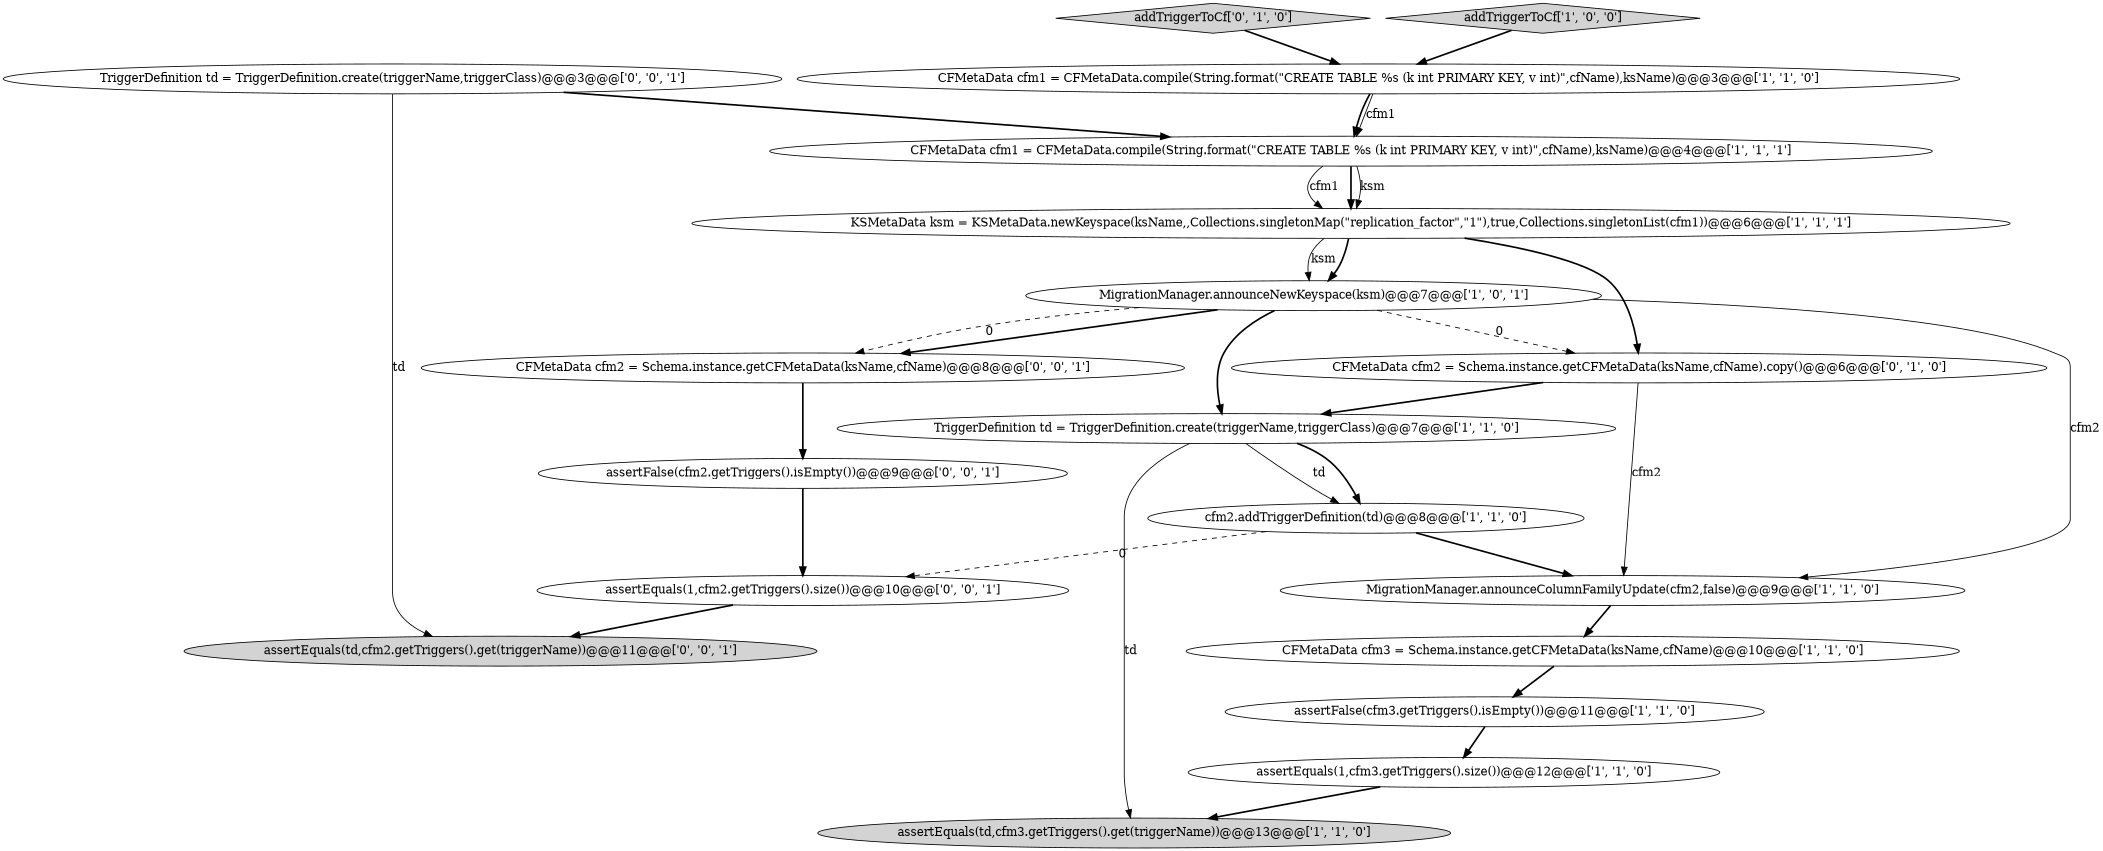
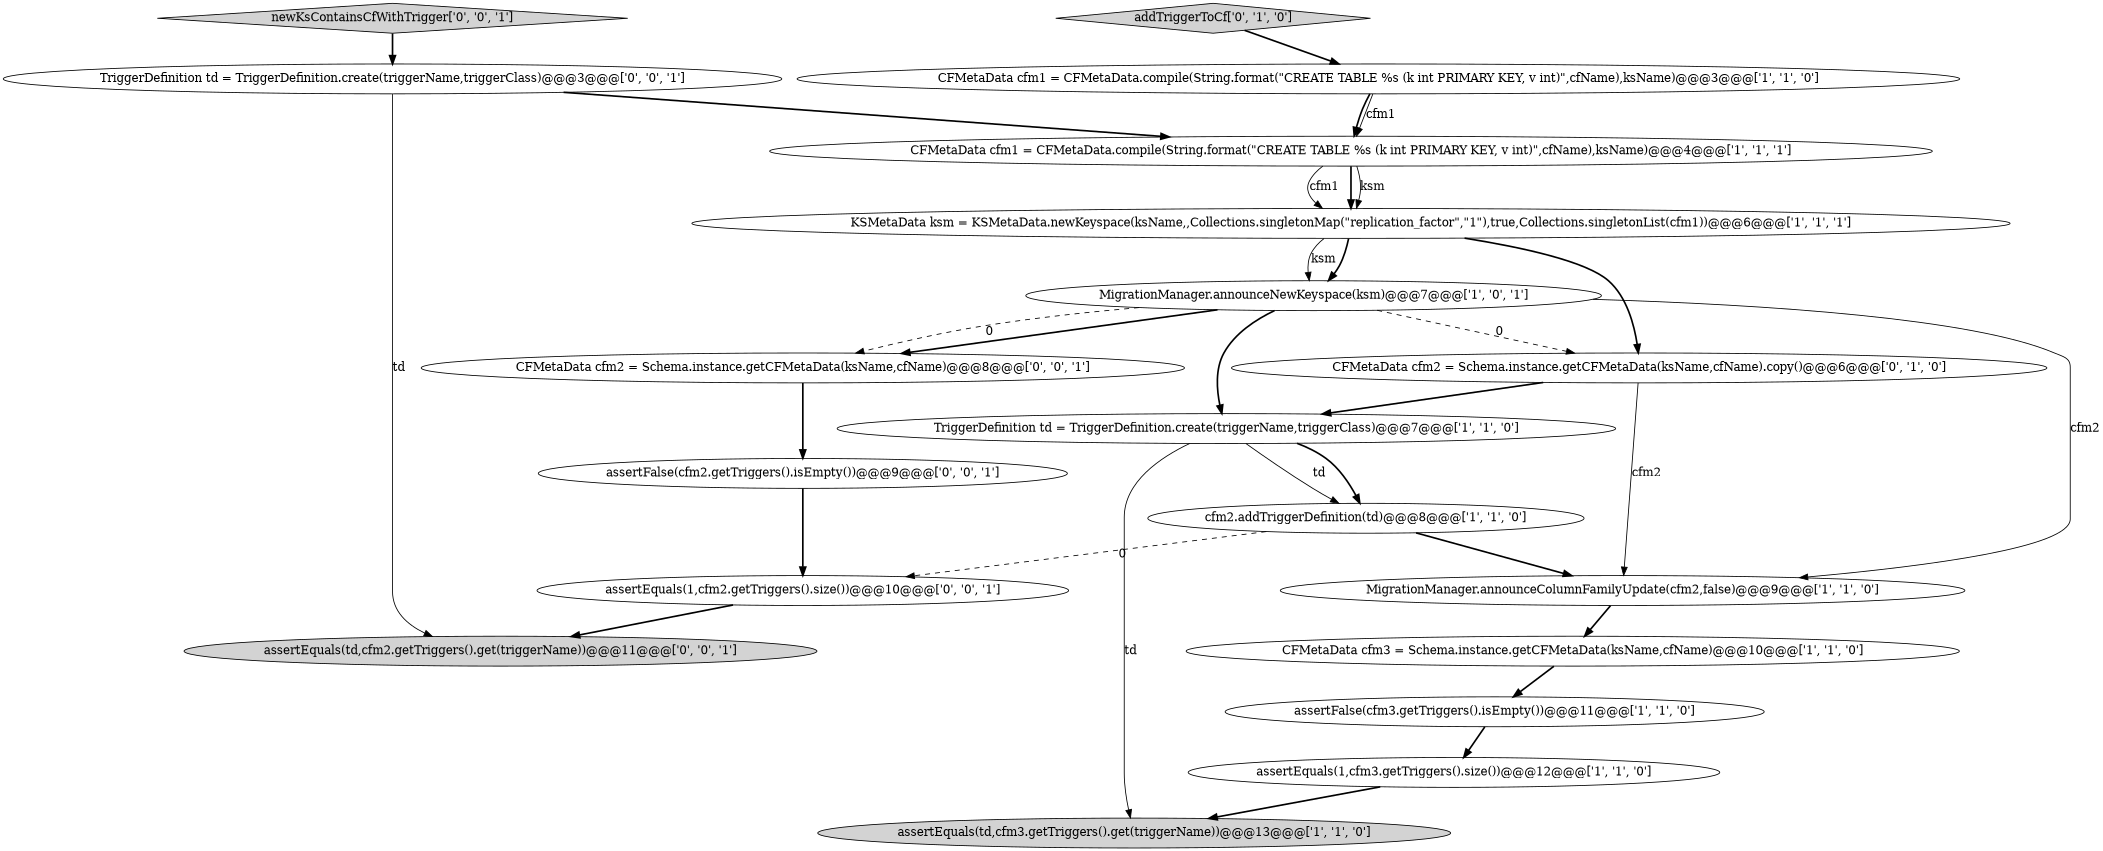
node "newKsContainsCfWithTrigger['0', '0', '1']": added
node "addTriggerToCf['1', '0', '0']": removed
